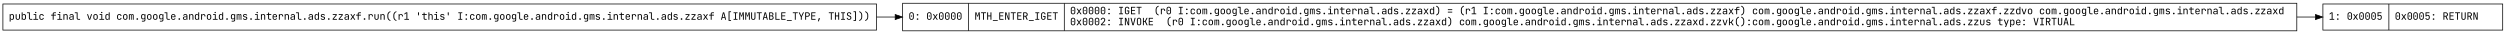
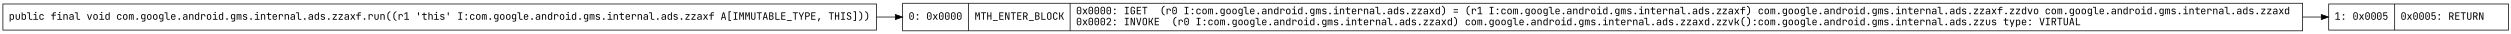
node "0: 0x0000": text "MTH_ENTER_IGET" -> "MTH_ENTER_BLOCK"
